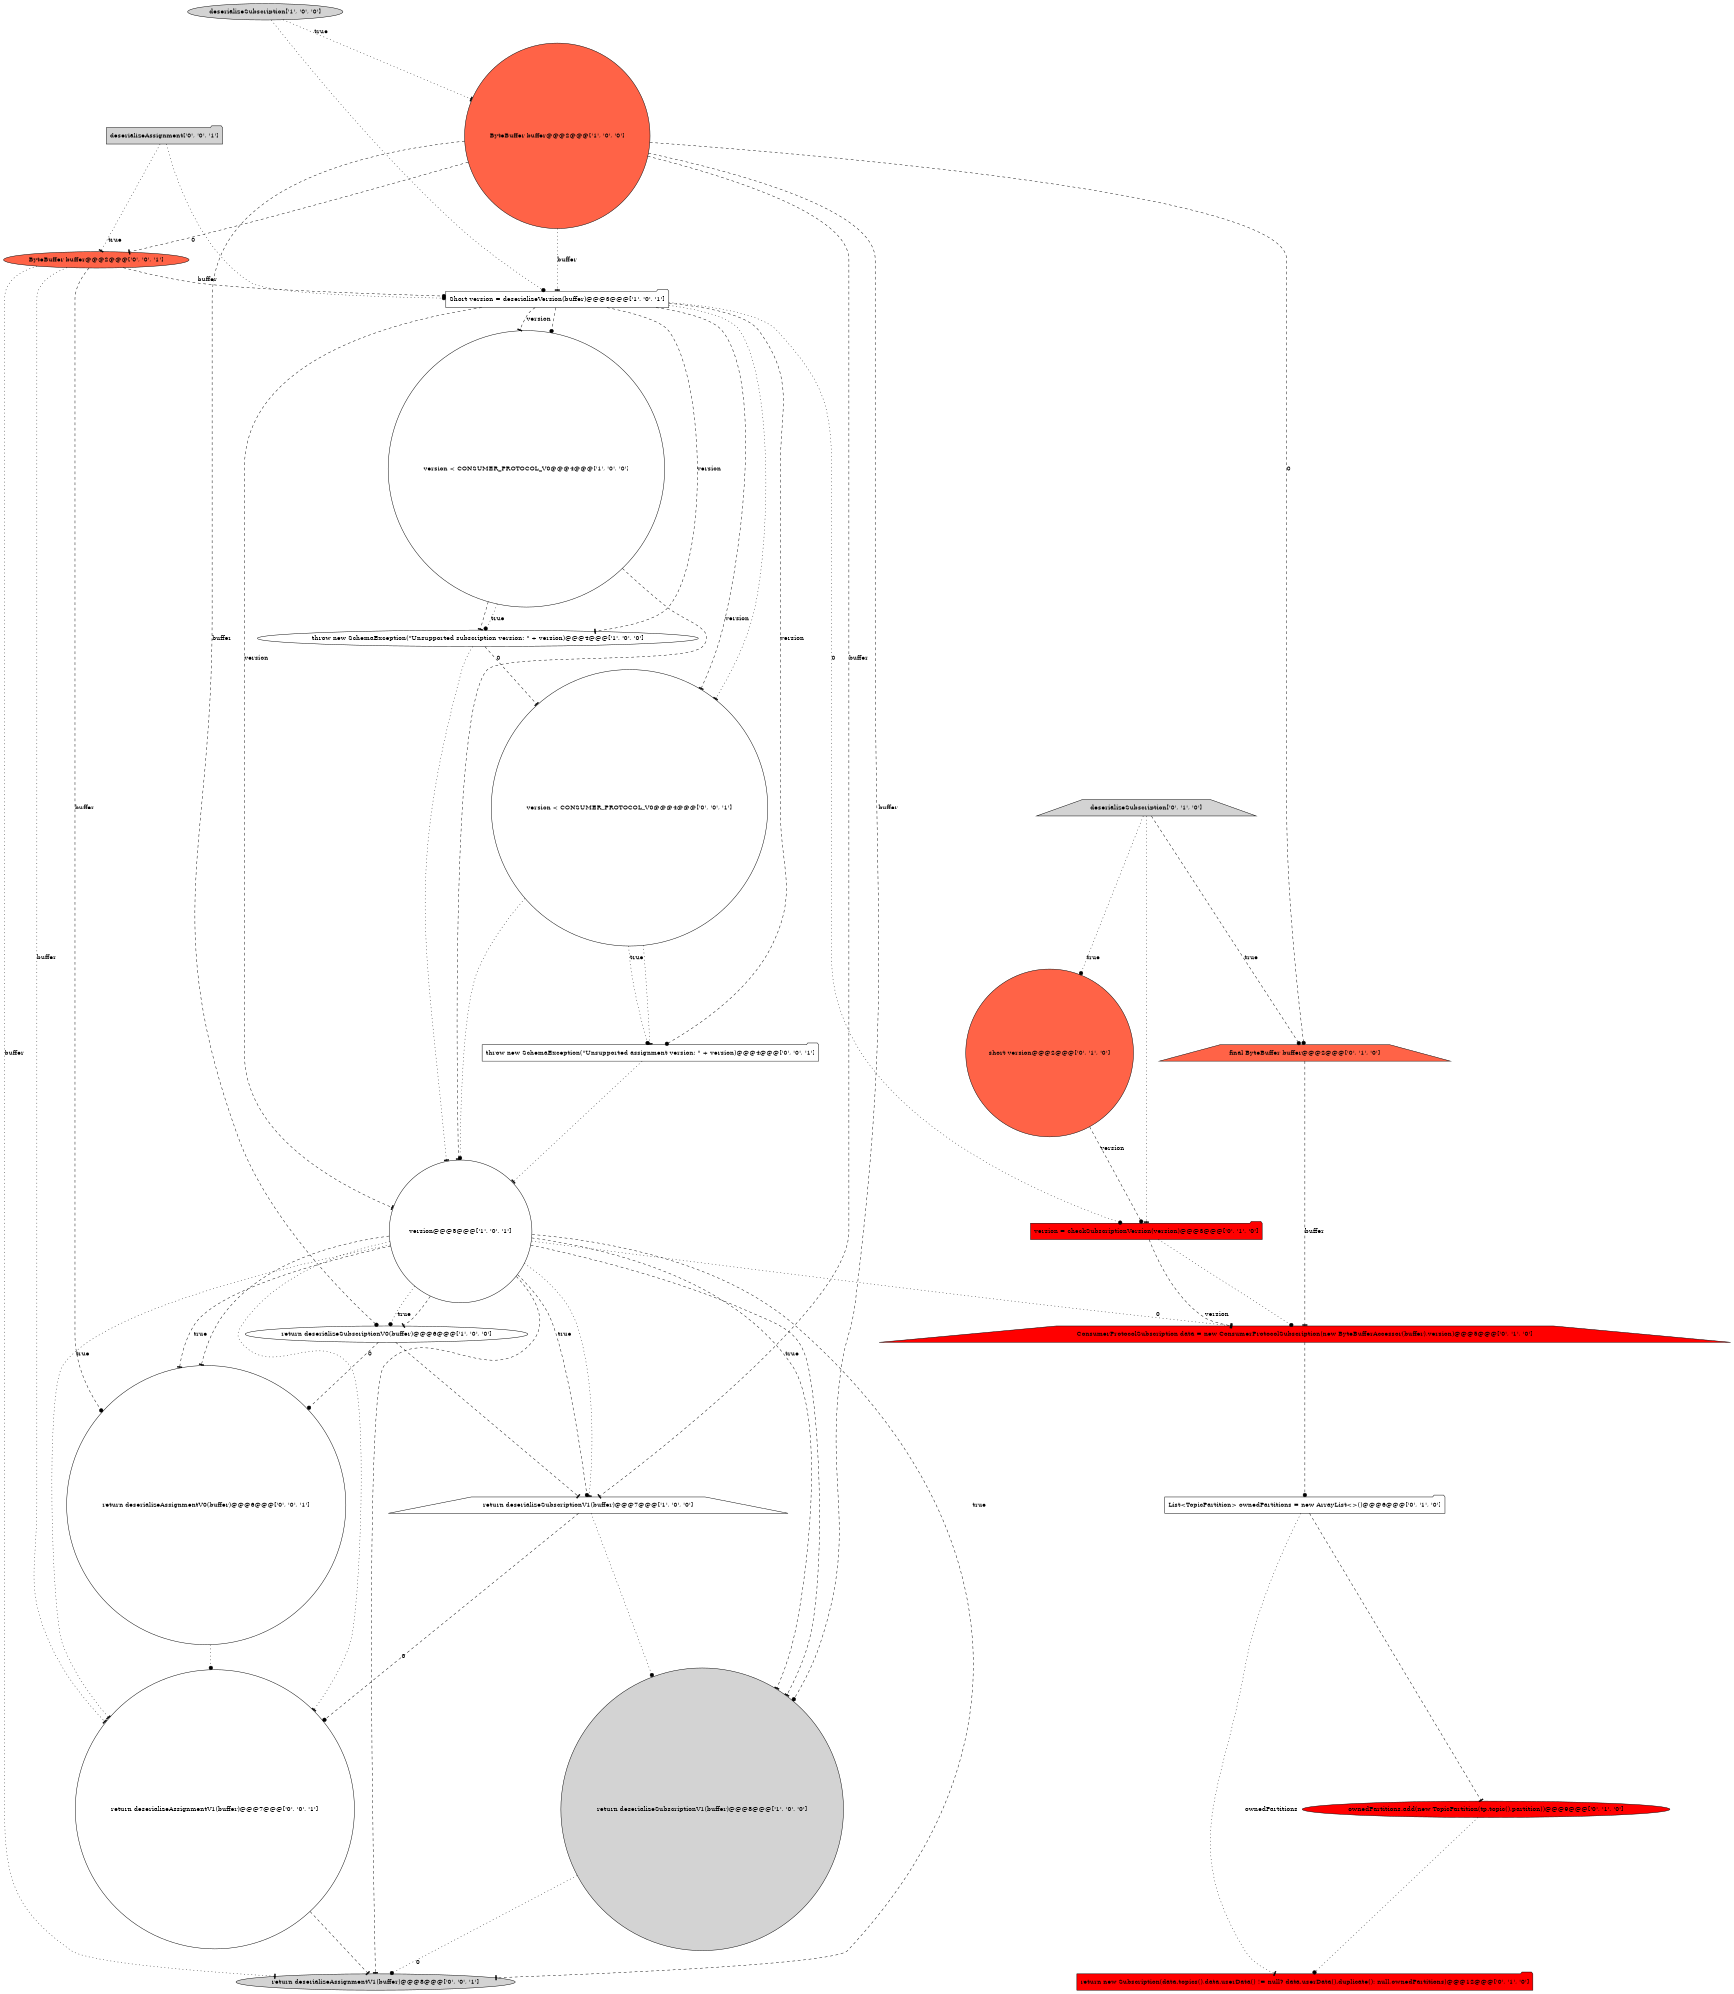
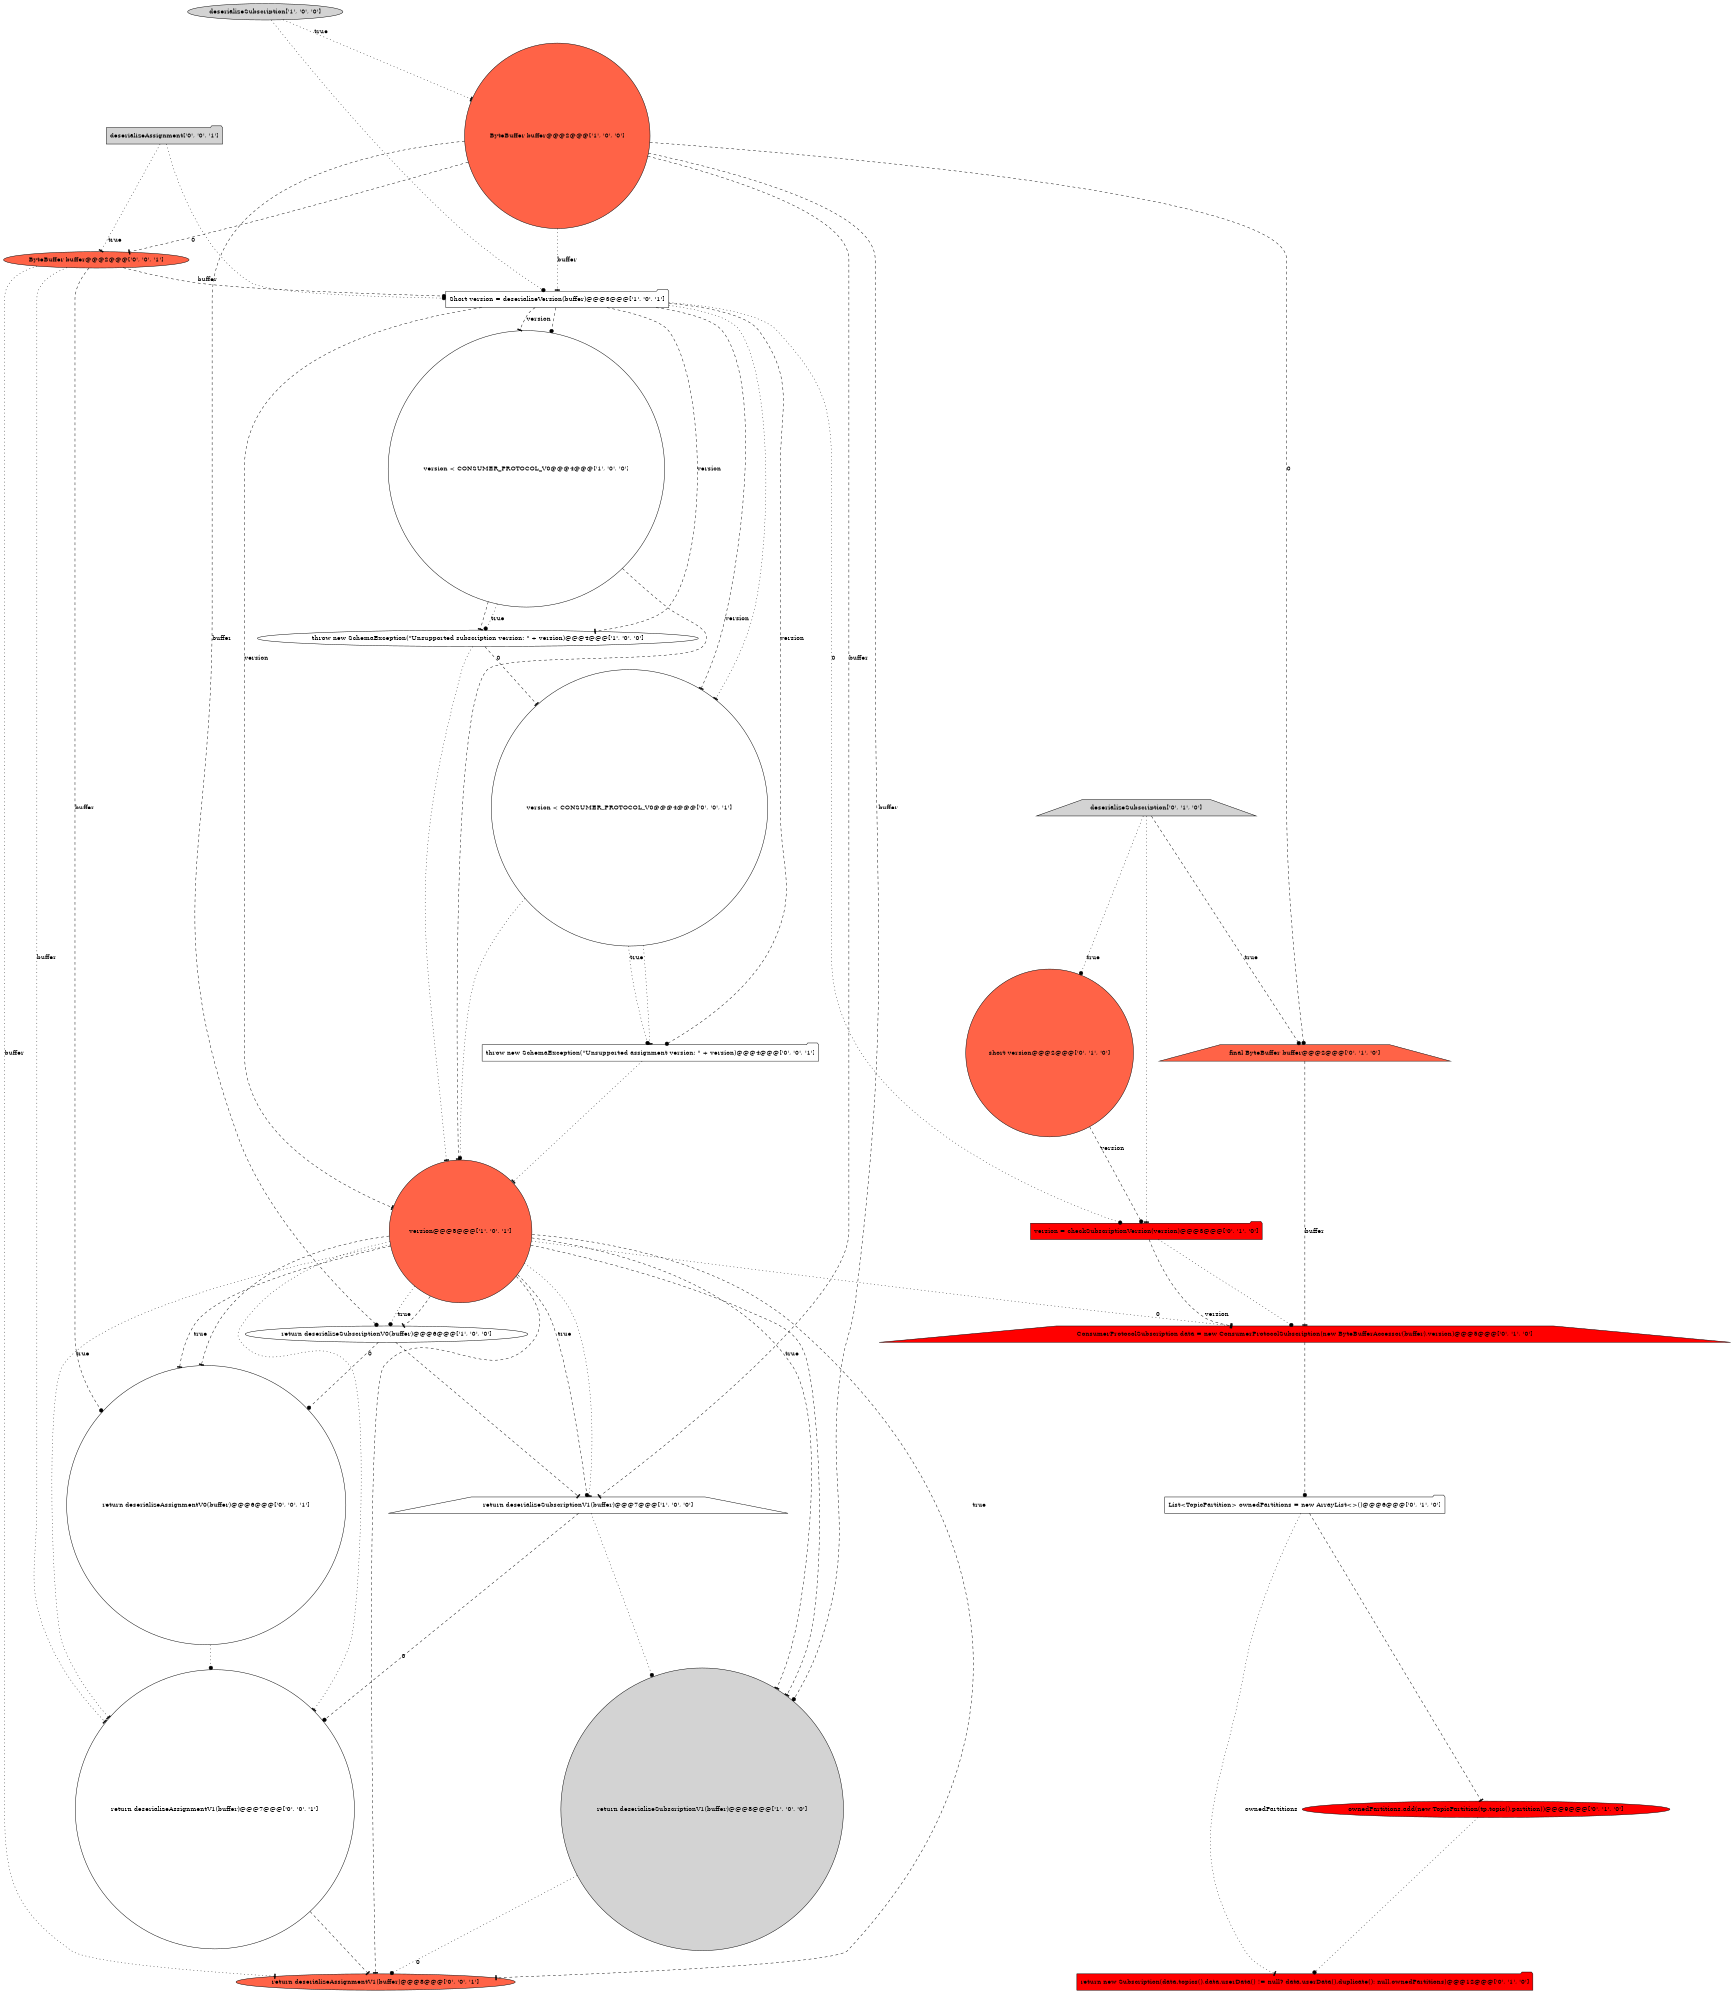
node "version@@@5@@@['1', '0', '1']": fillcolor white -> tomato
node "return deserializeAssignmentV1(buffer)@@@8@@@['0', '0', '1']": fillcolor lightgray -> tomato
